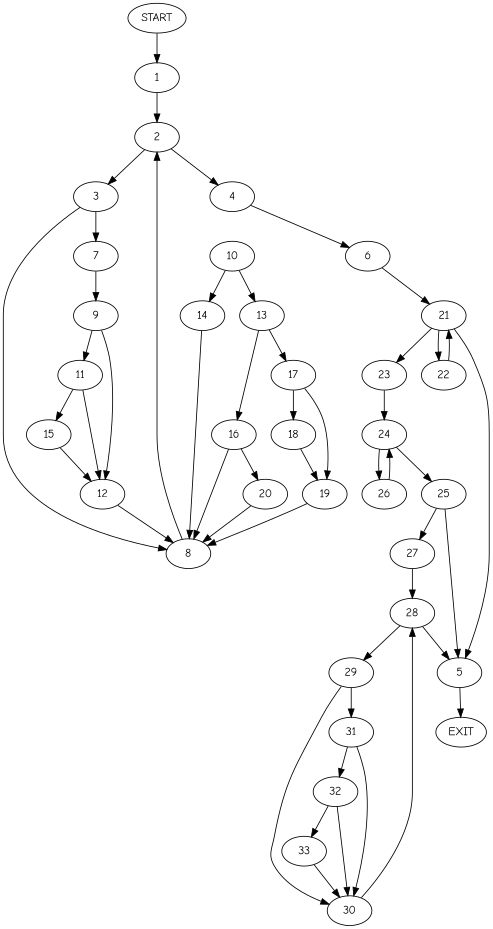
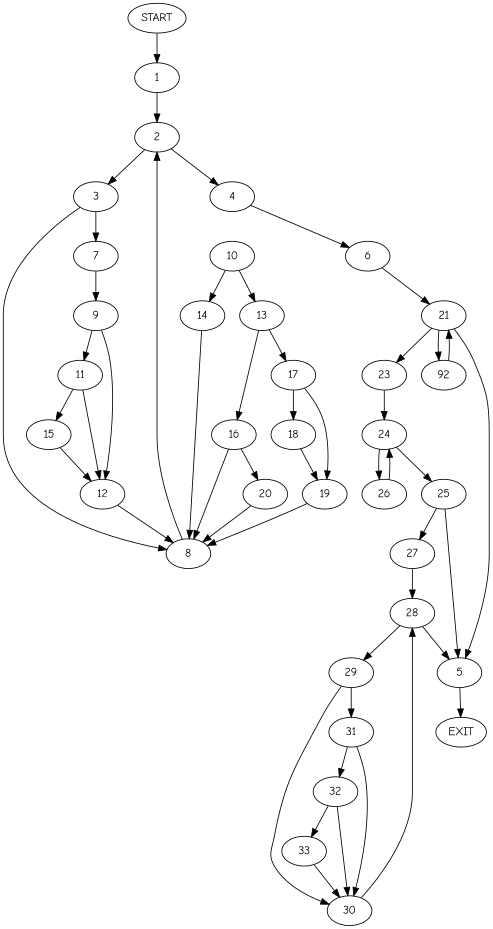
node "22": label "22" -> "92"
